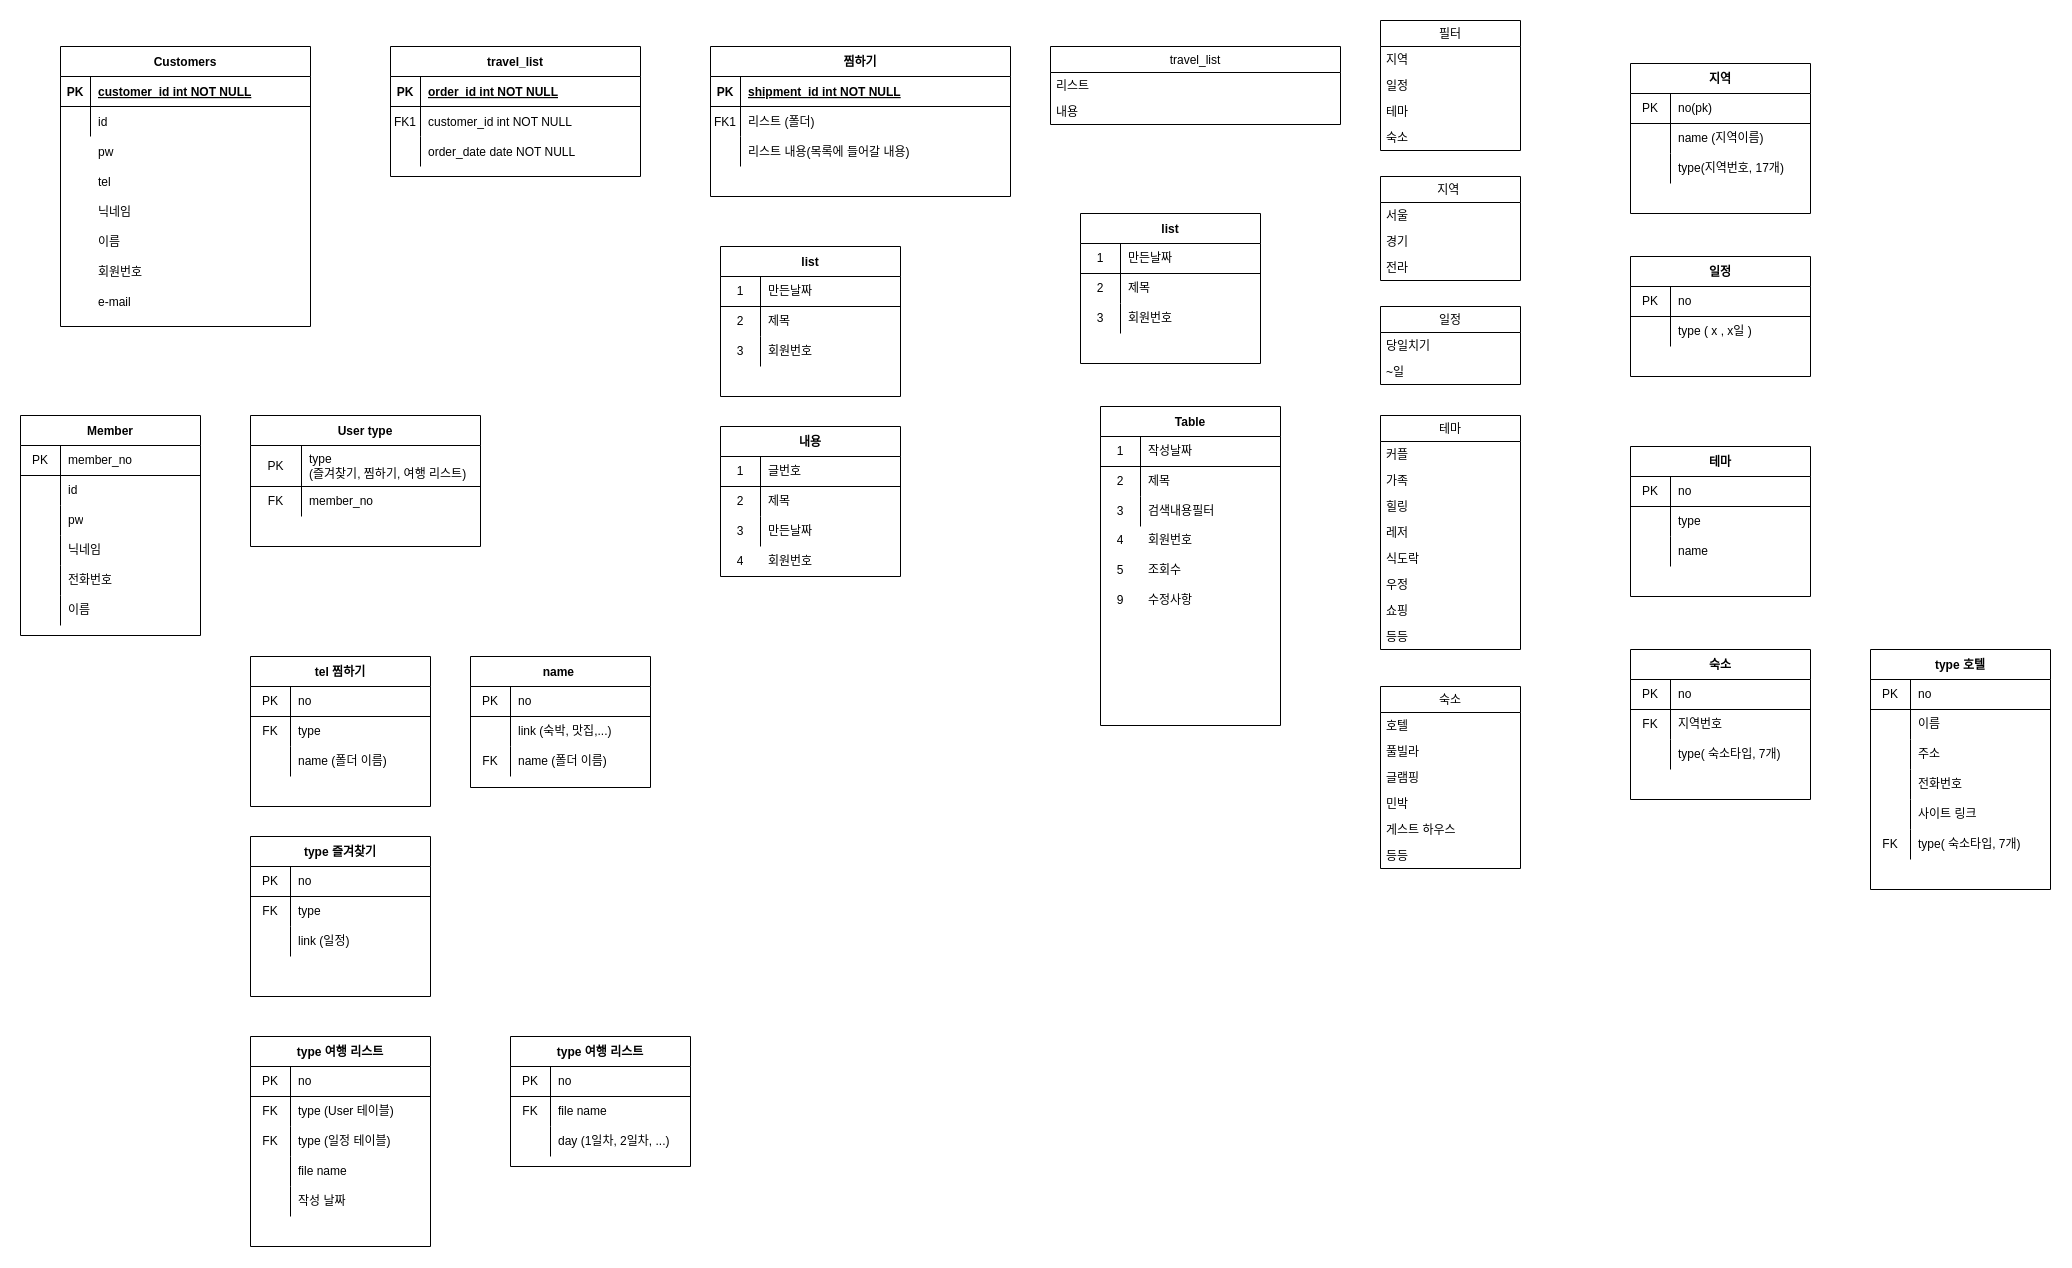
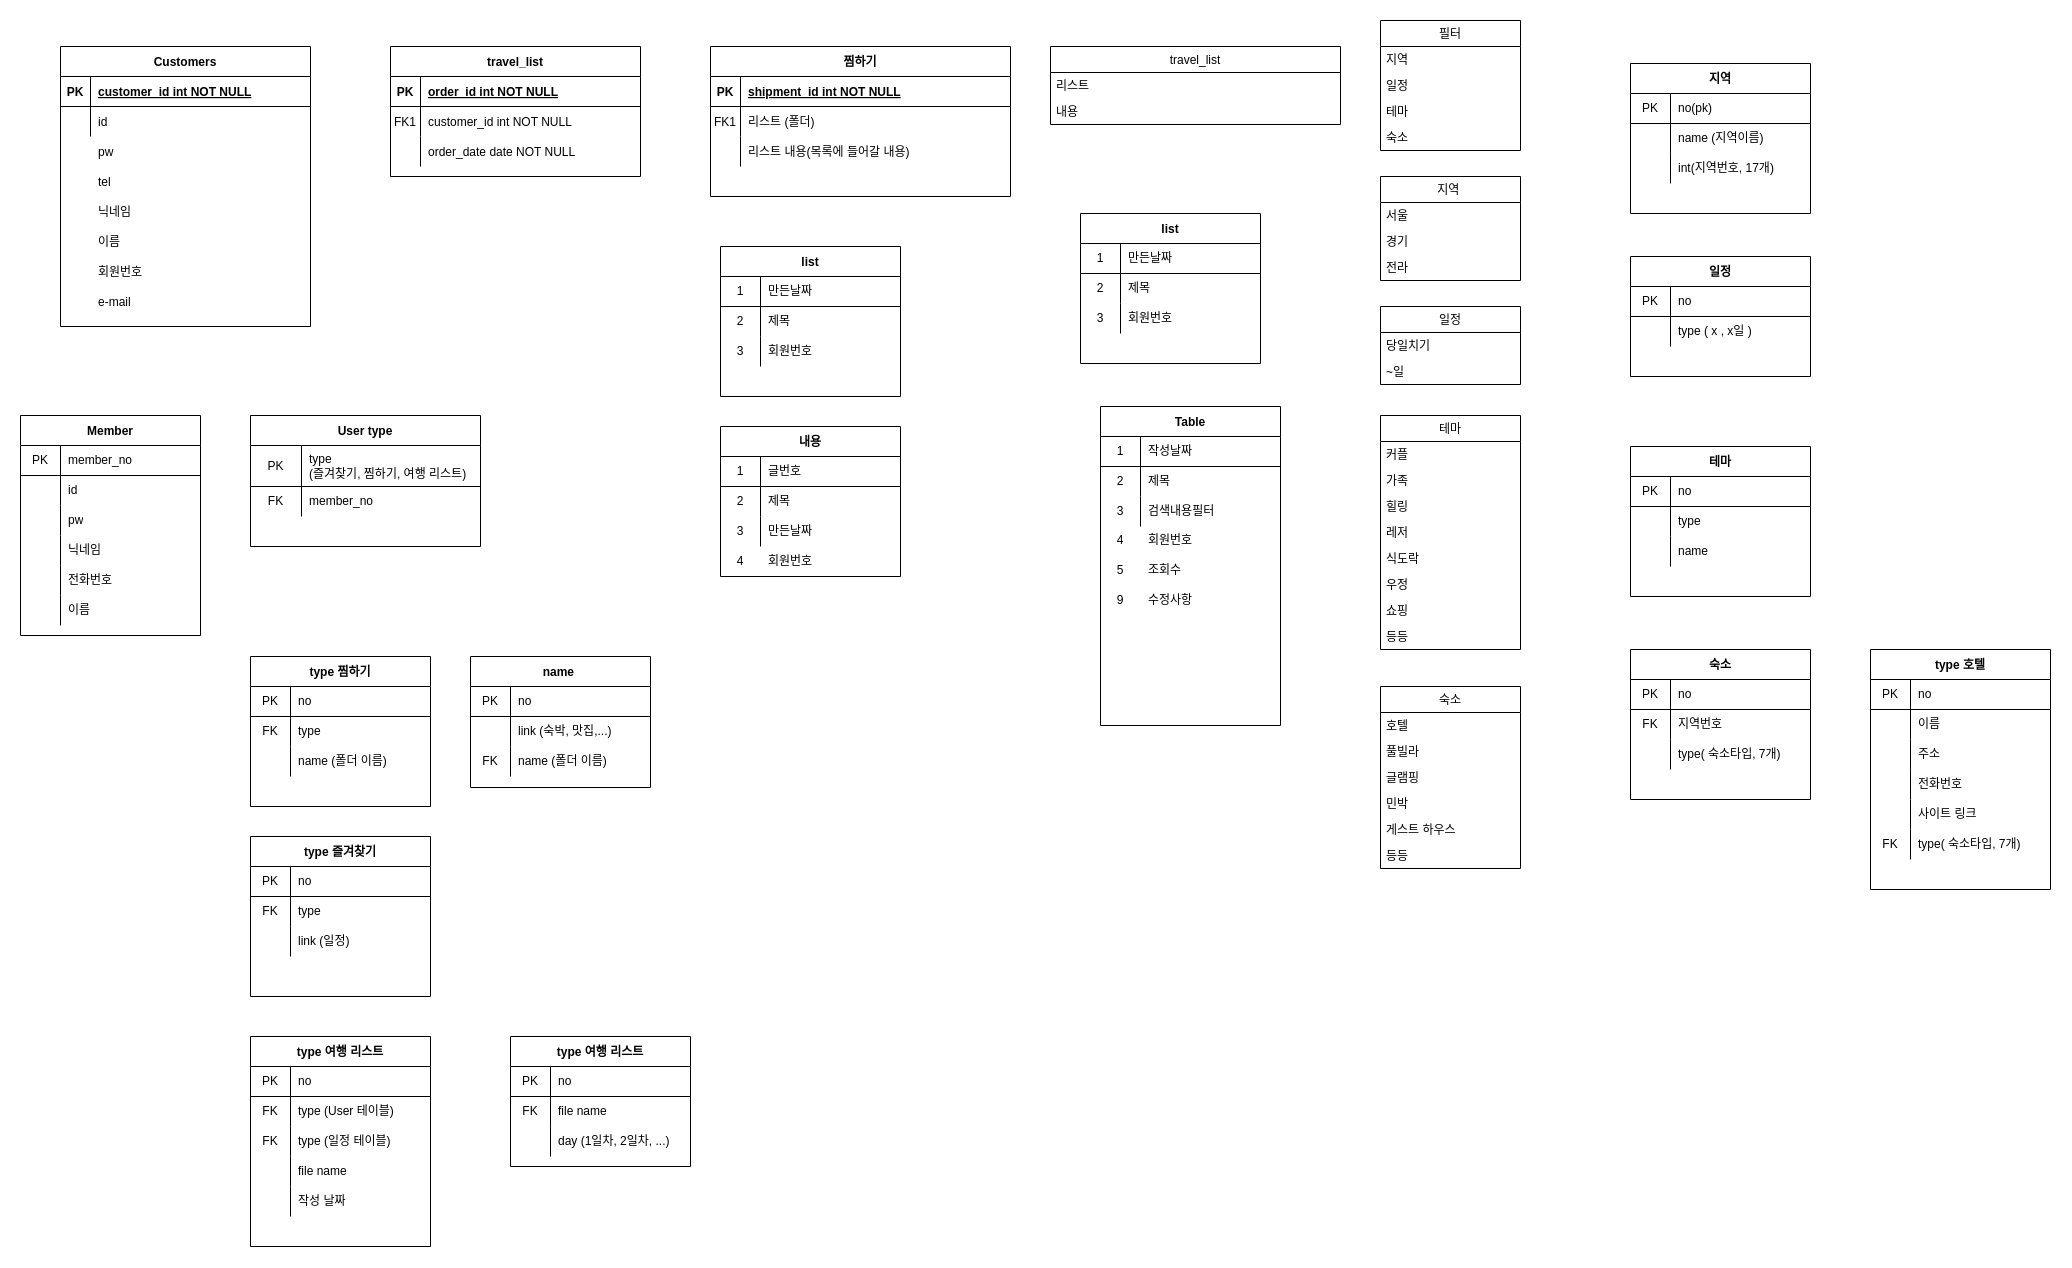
node "type(지역번호, 17개)": label "type(지역번호, 17개)" -> "int(지역번호, 17개)"
node "tel 찜하기": label "tel 찜하기" -> "type 찜하기"
